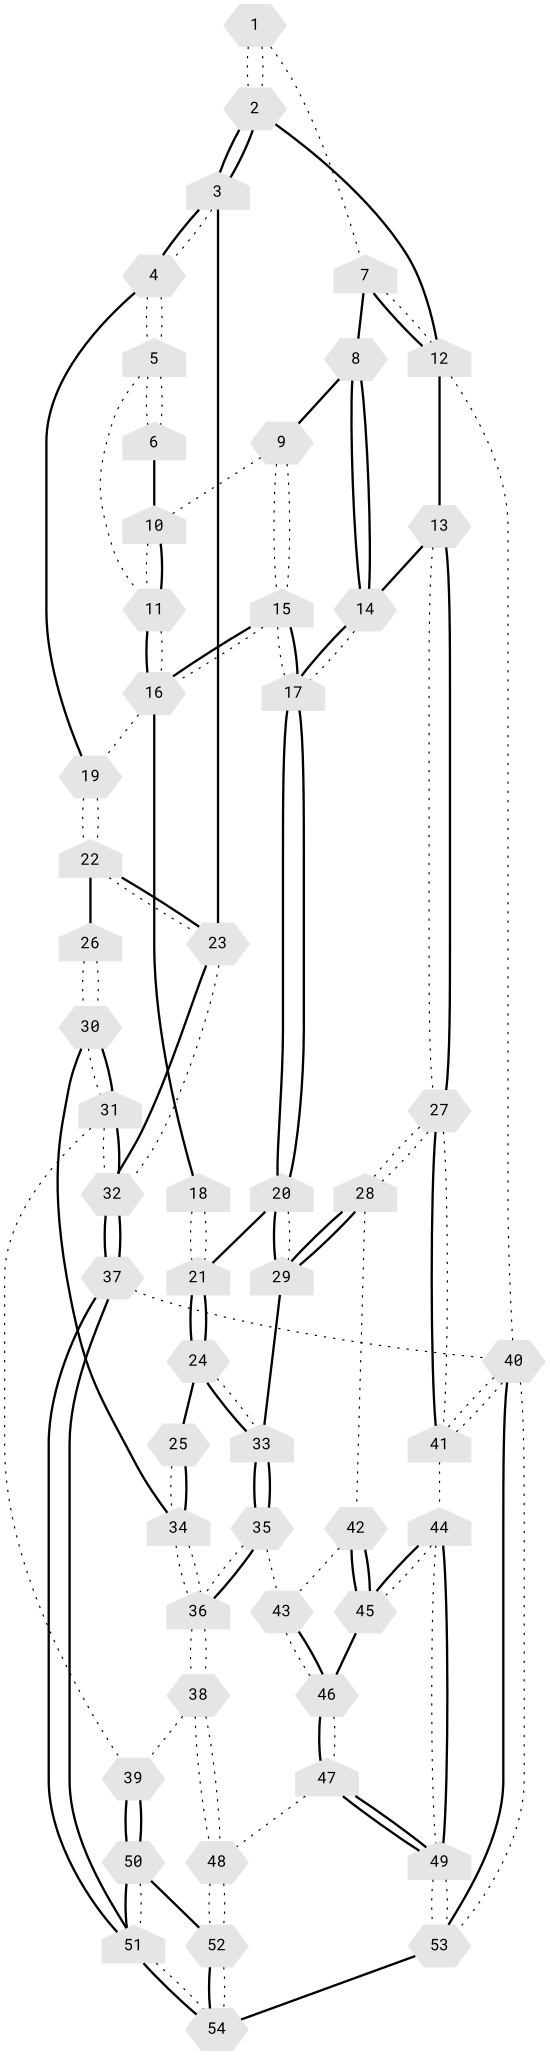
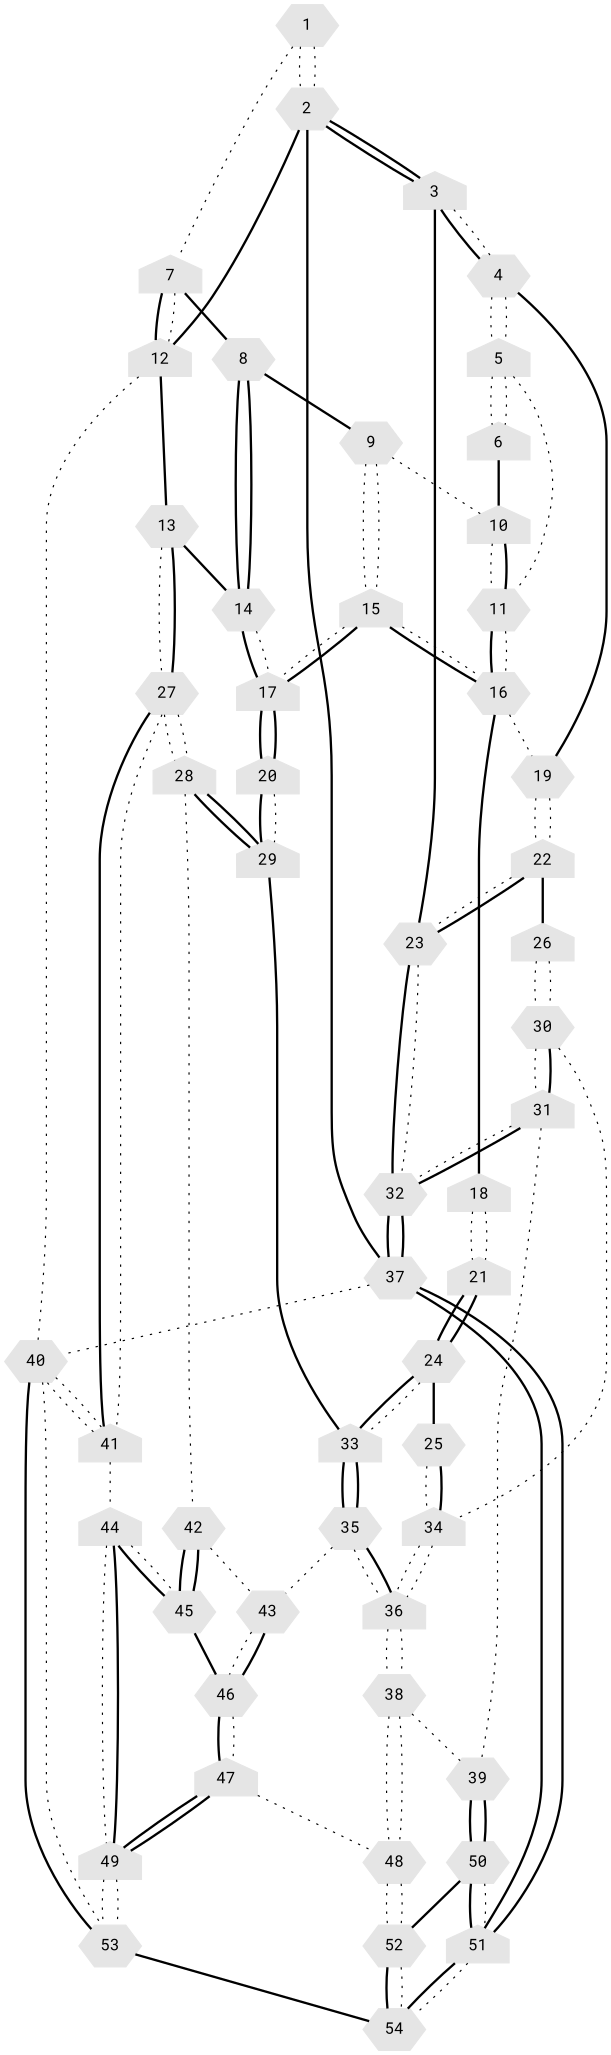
edge "2" -- "37": added
edge "20" -- "21": removed
edge "30" -- "34": style bold -> dotted
